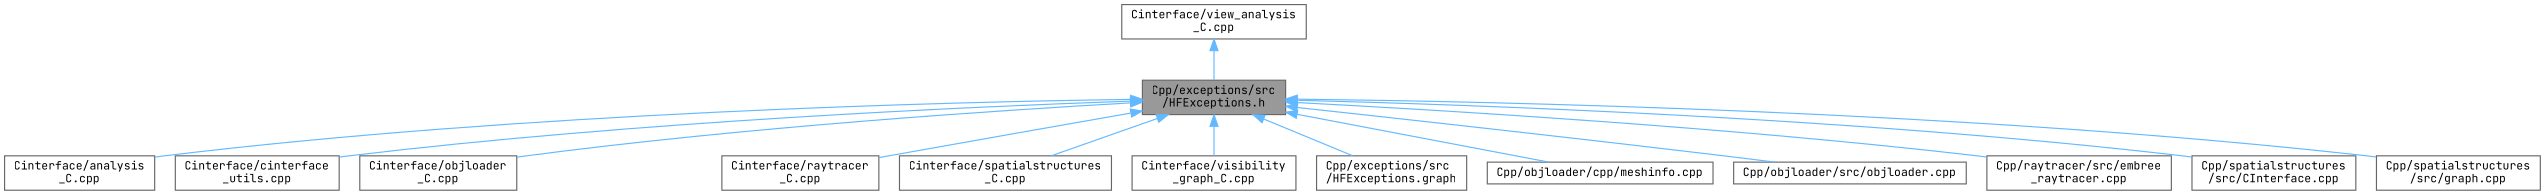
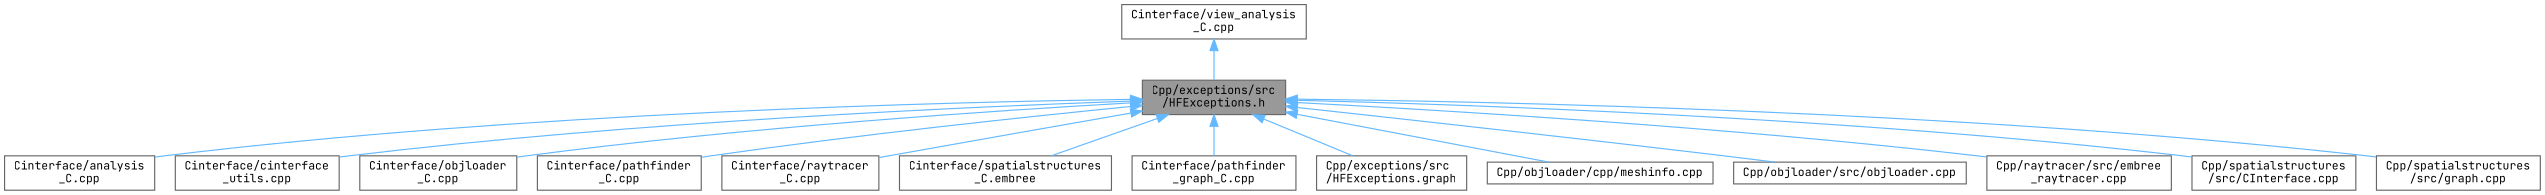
node "Cinterface/pathfinder _C.cpp": added
node "Cinterface/spatialstructures _C.cpp": label "Cinterface/spatialstructures _C.cpp" -> "Cinterface/spatialstructures _C.embree"
node "Cinterface/visibility _graph_C.cpp": label "Cinterface/visibility _graph_C.cpp" -> "Cinterface/pathfinder _graph_C.cpp"
